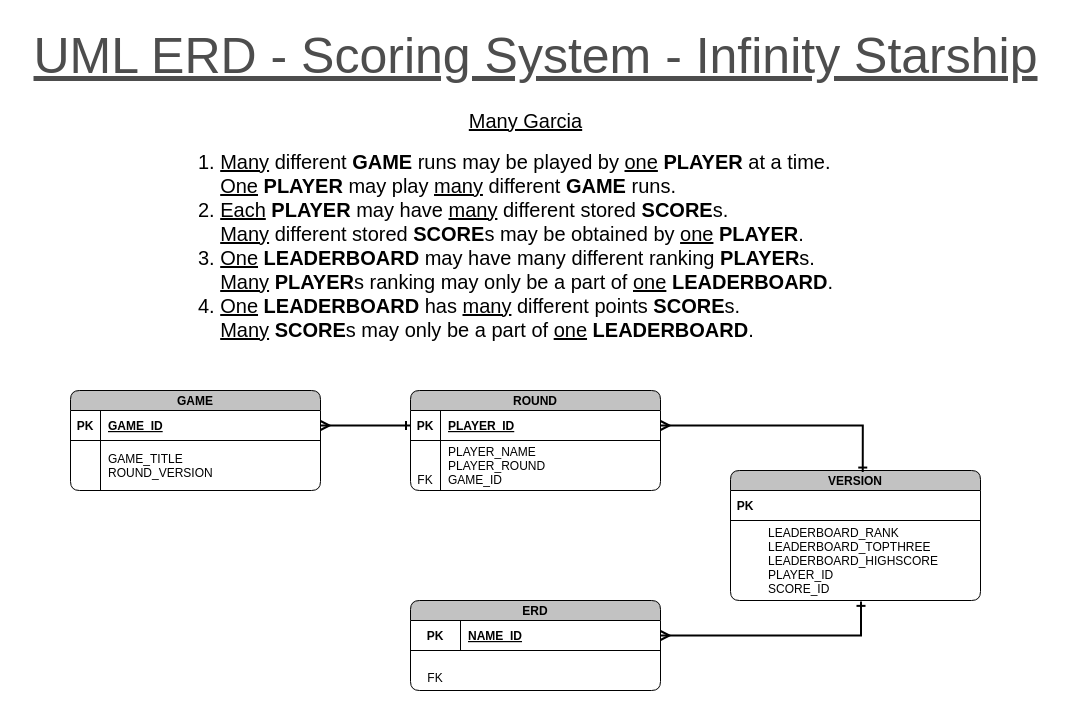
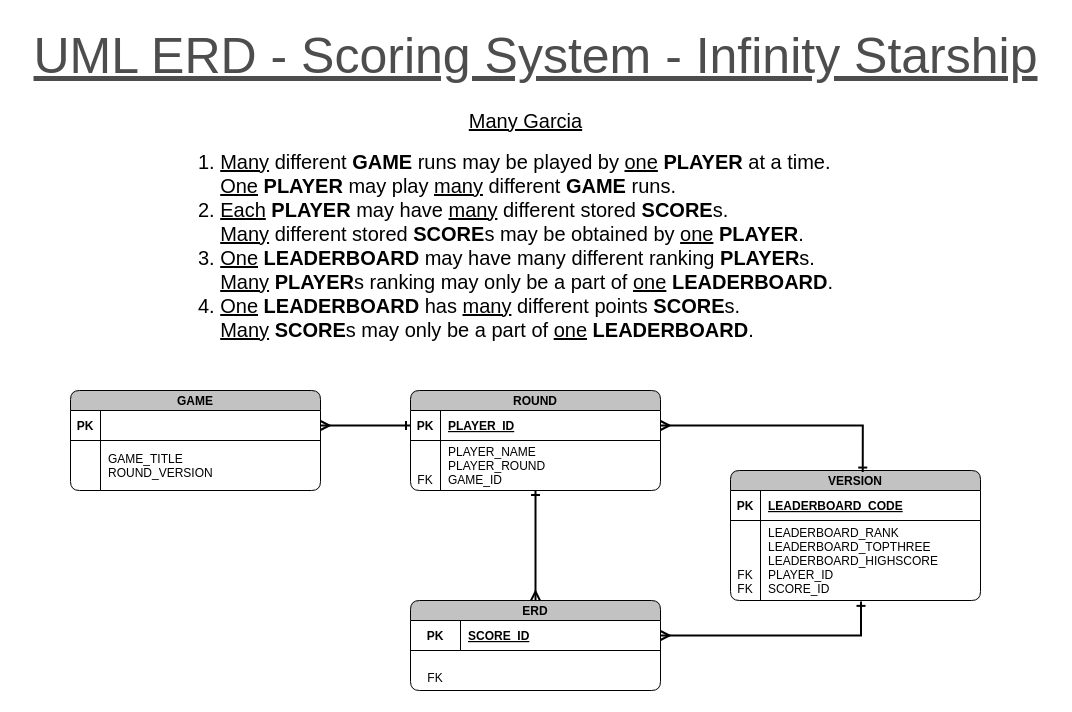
node "GAME_ID": removed
node "LEADERBOARD_CODE": added
edge "ROUND" -- "ERD": added
node "FK FK": added
node "NAME_ID": label "NAME_ID" -> "SCORE_ID"
